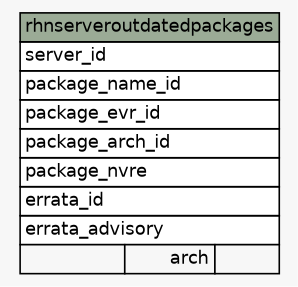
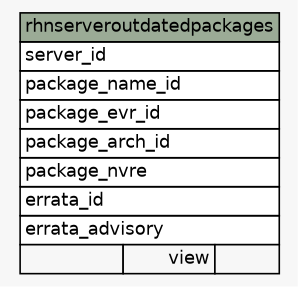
node "rhnserveroutdatedpackages": text "arch" -> "view"
